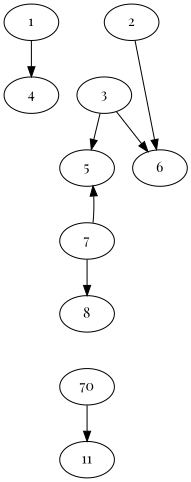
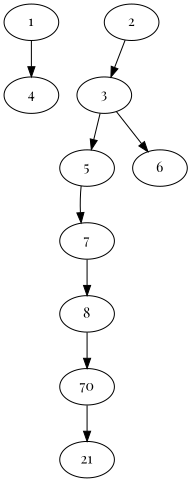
edge "2" -> "6": now "2" -> "3"
edge "7" -> "5": reversed
edge "8" -> "70": added
node "11": label "11" -> "21"
